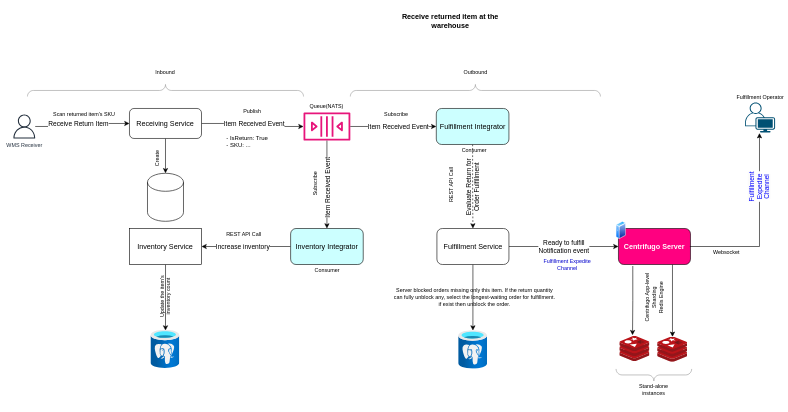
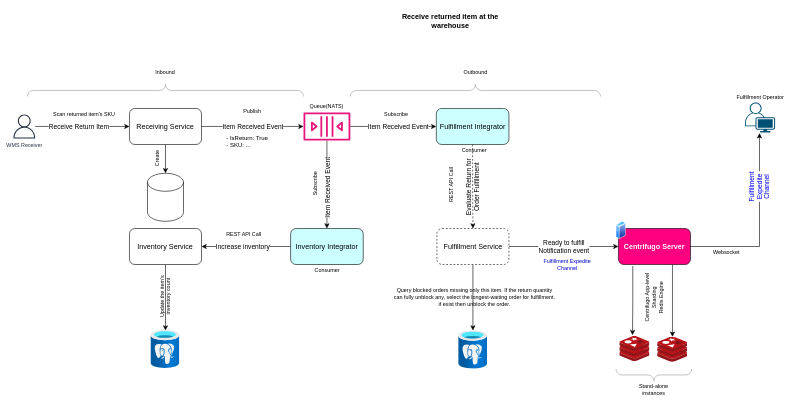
node "Receiving Service": size 72x30 -> 72x36
node "Inventory Service": shape rectangle -> rounded rectangle
node "Fulfillment Service": style solid -> dashed
node "Server blocked orders missing only this item. If the return quantity can fully unblock any, select the longest-waiting order for fulfillment. if exist then unblock the order.": label "Server blocked orders missing only this item. If the return quantity can fully unblock any, select the longest-waiting order for fulfillment. if exist then unblock the order." -> "Query blocked orders missing only this item. If the return quantity can fully unblock any, select the longest-waiting order for fulfillment. if exist then unblock the order."
